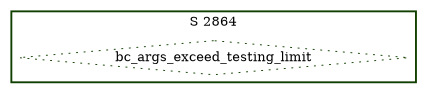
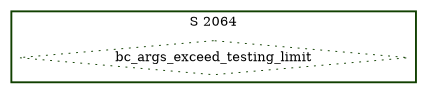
cluster "S 2864": label "S 2864" -> "S 2064"
